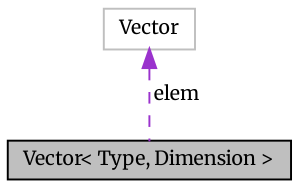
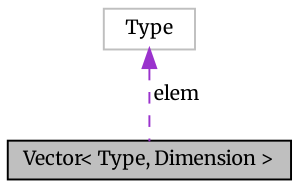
node "Vector": label "Vector" -> "Type"
